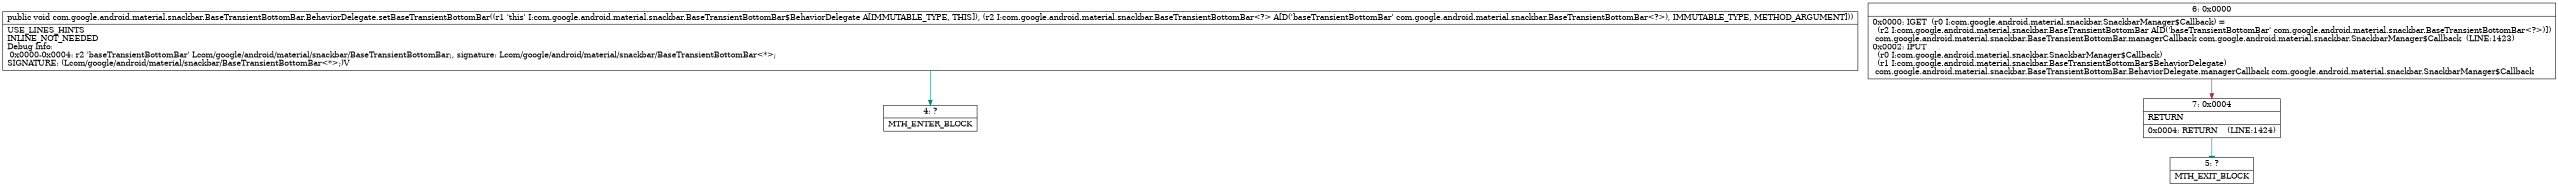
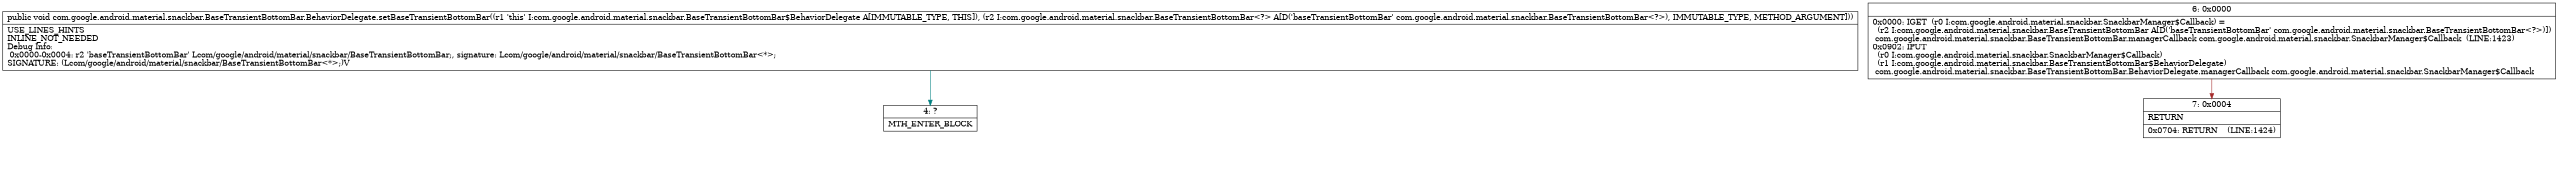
node "6: 0x0000": text "0x0002: IPUT" -> "0x0902: IPUT"
node "7: 0x0004": text "0x0004: RETURN    (LINE:1424)" -> "0x0704: RETURN    (LINE:1424)"
node "5: ?": removed
